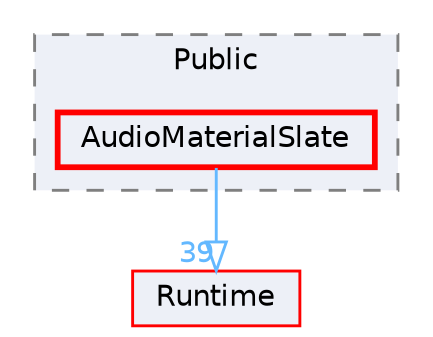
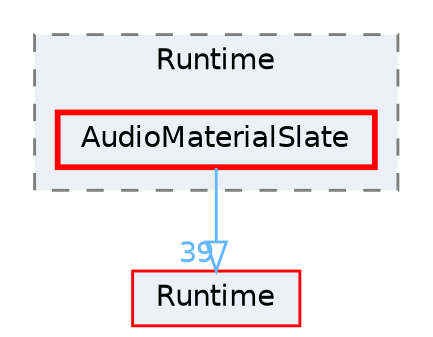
cluster "Public": label "Public" -> "Runtime"
